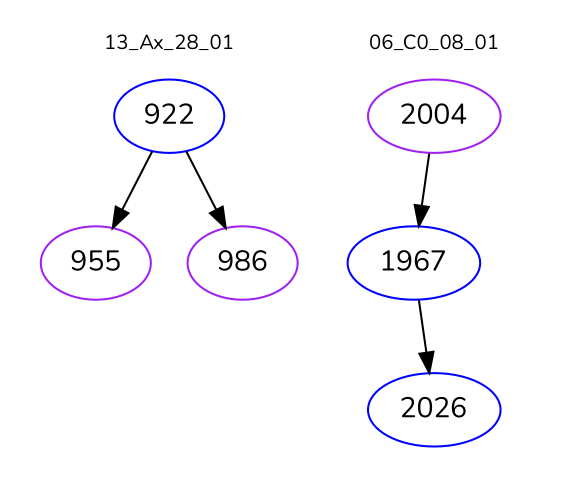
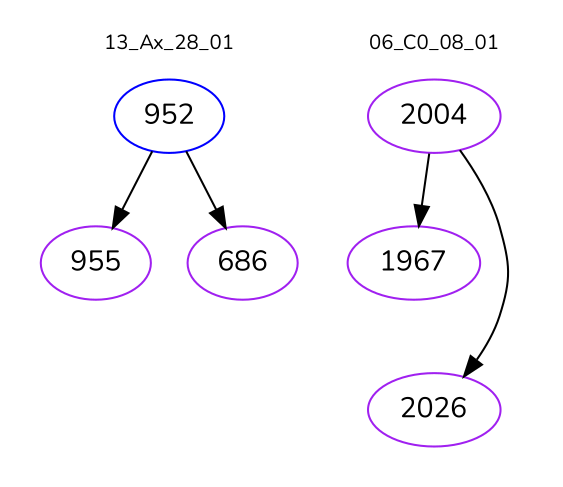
node "922": label "922" -> "952"
node "986": label "986" -> "686"
node "1967": color blue -> purple
edge "1967" -> "2026": now "2004" -> "2026"
node "2026": color blue -> purple
